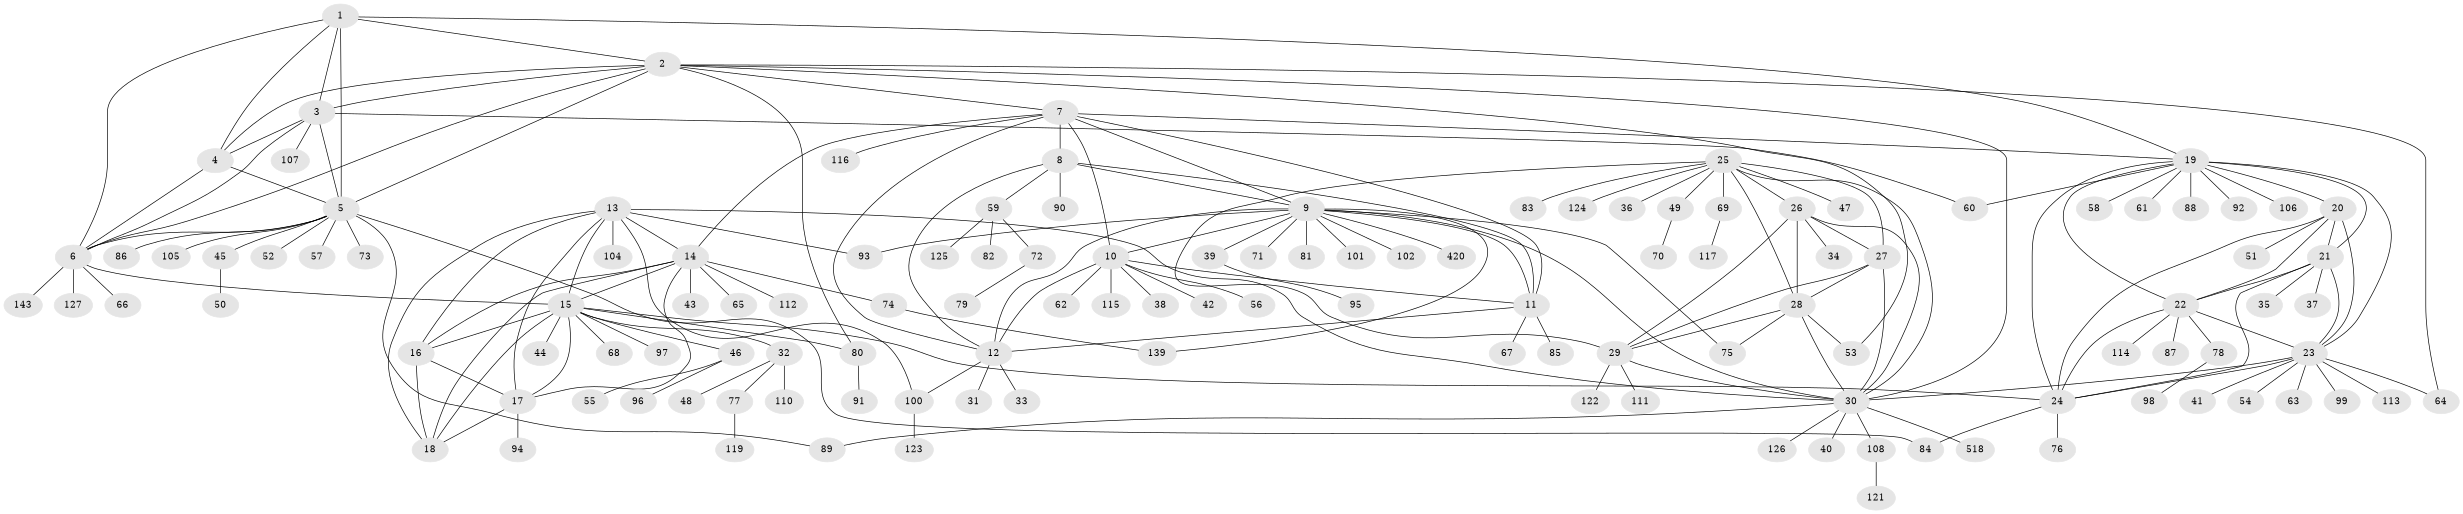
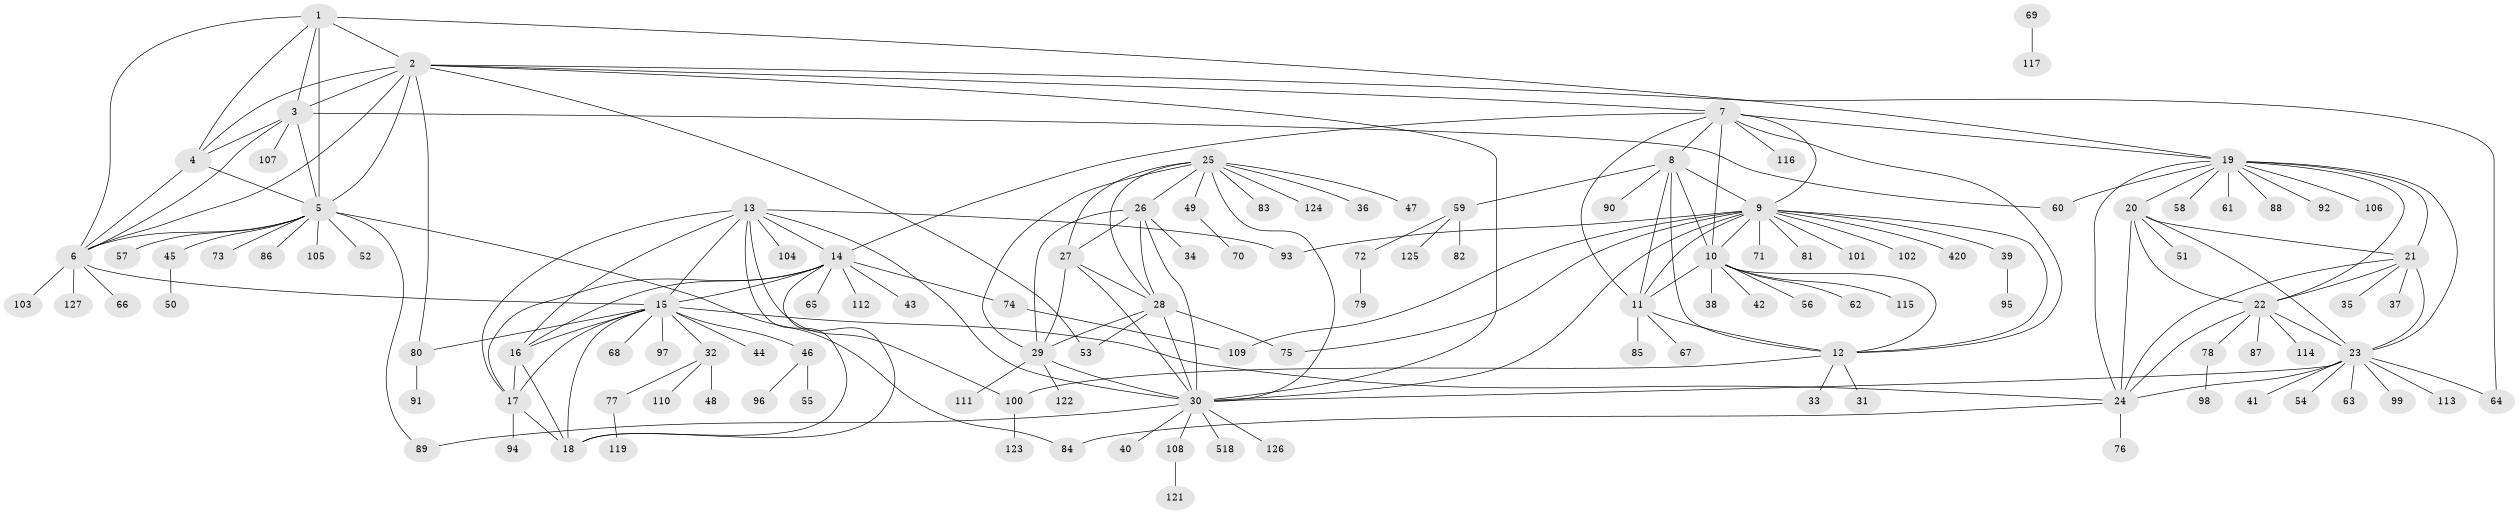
edge "25" -- "69": removed
edge "8" -- "10": added
node "143": label "143" -> "103"
node "139": label "139" -> "109"
